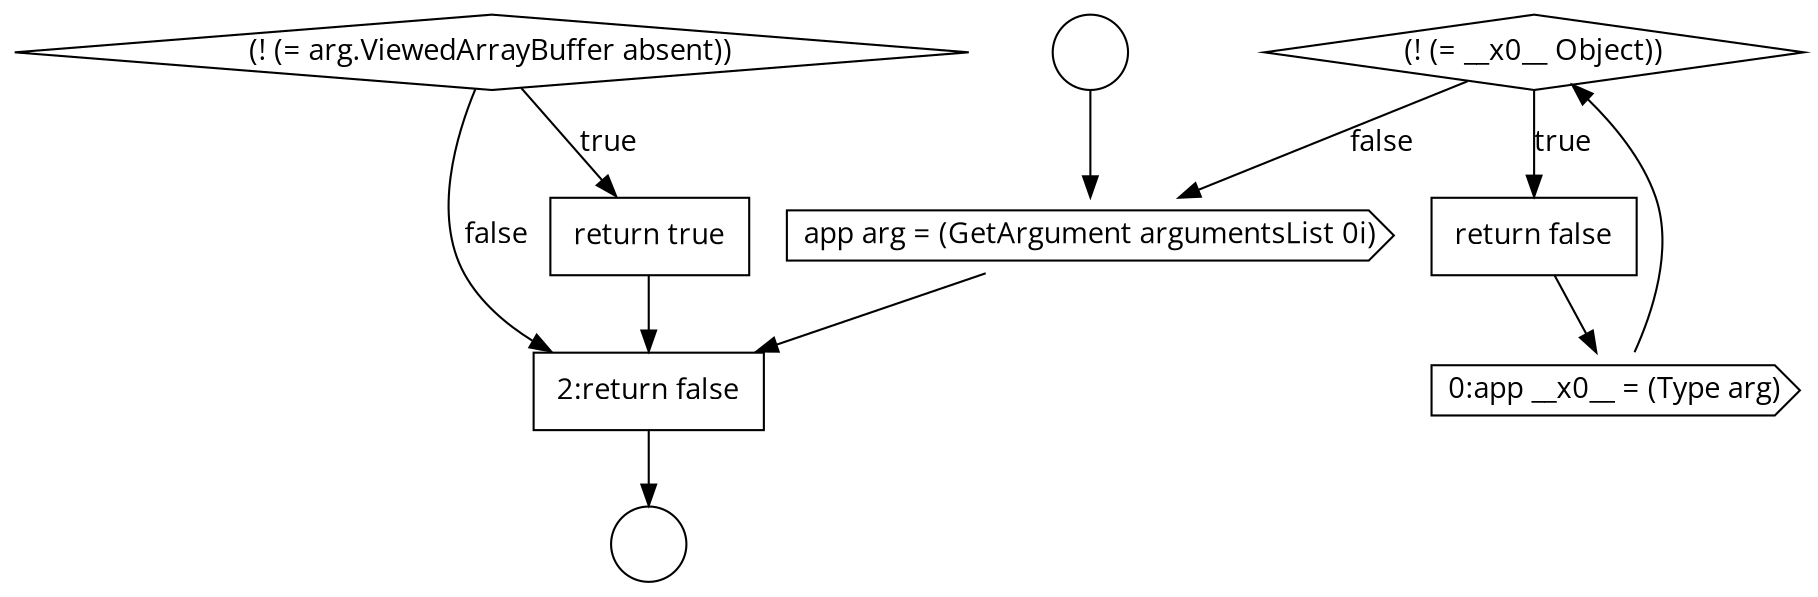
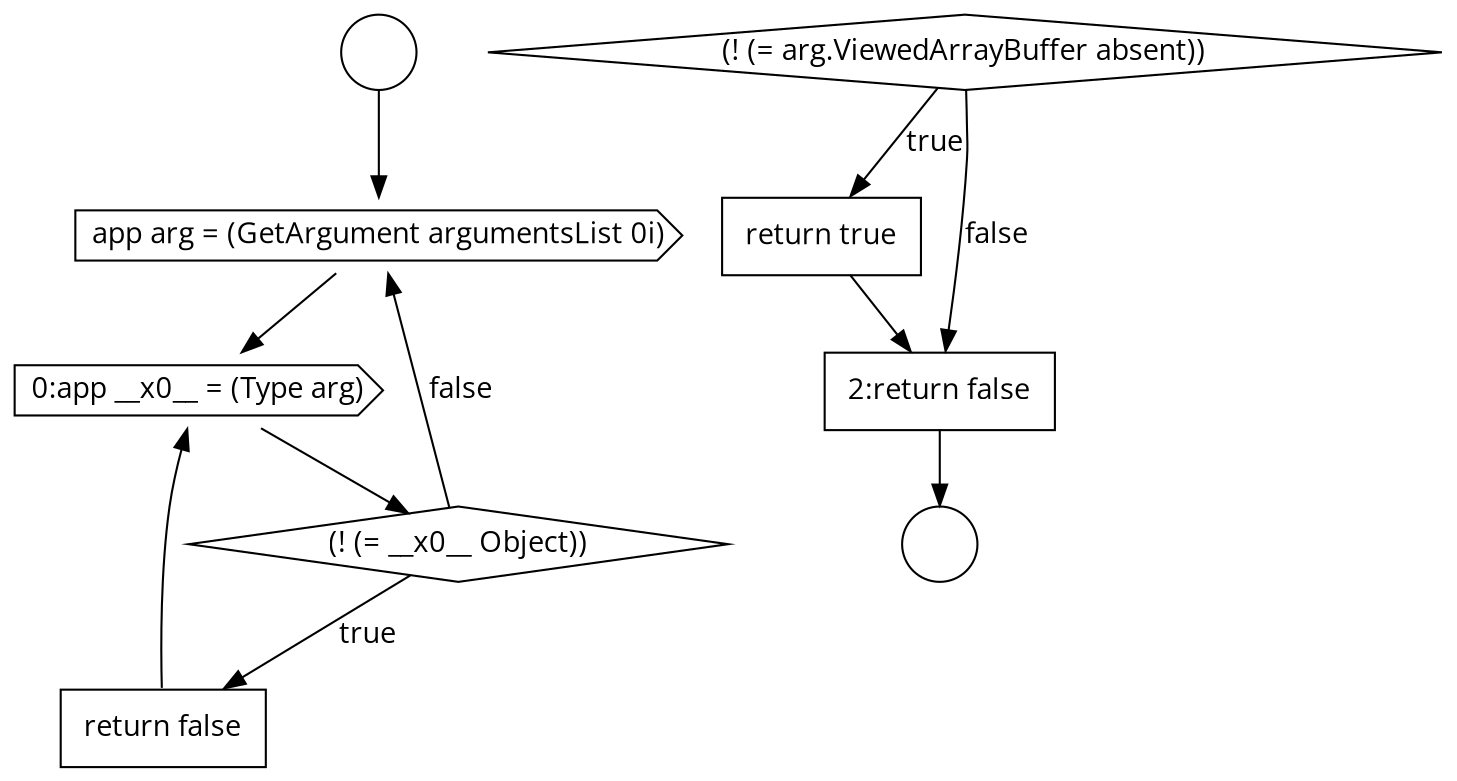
edge "app arg = (GetArgument argumentsList 0i)" -> "2:return false": now "app arg = (GetArgument argumentsList 0i)" -> "0:app __x0__ = (Type arg)"
